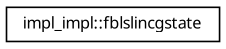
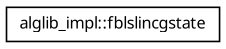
node "impl_impl::fblslincgstate": label "impl_impl::fblslincgstate" -> "alglib_impl::fblslincgstate"
